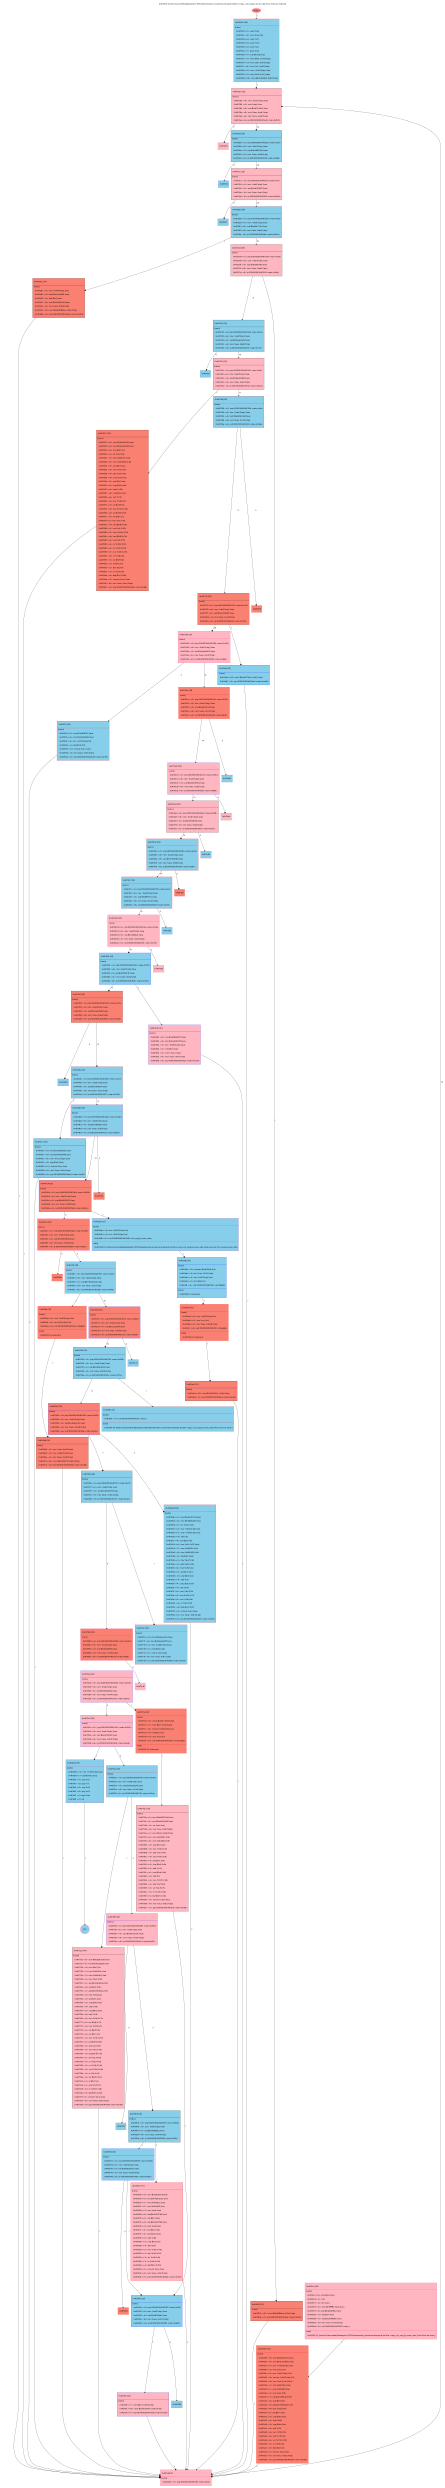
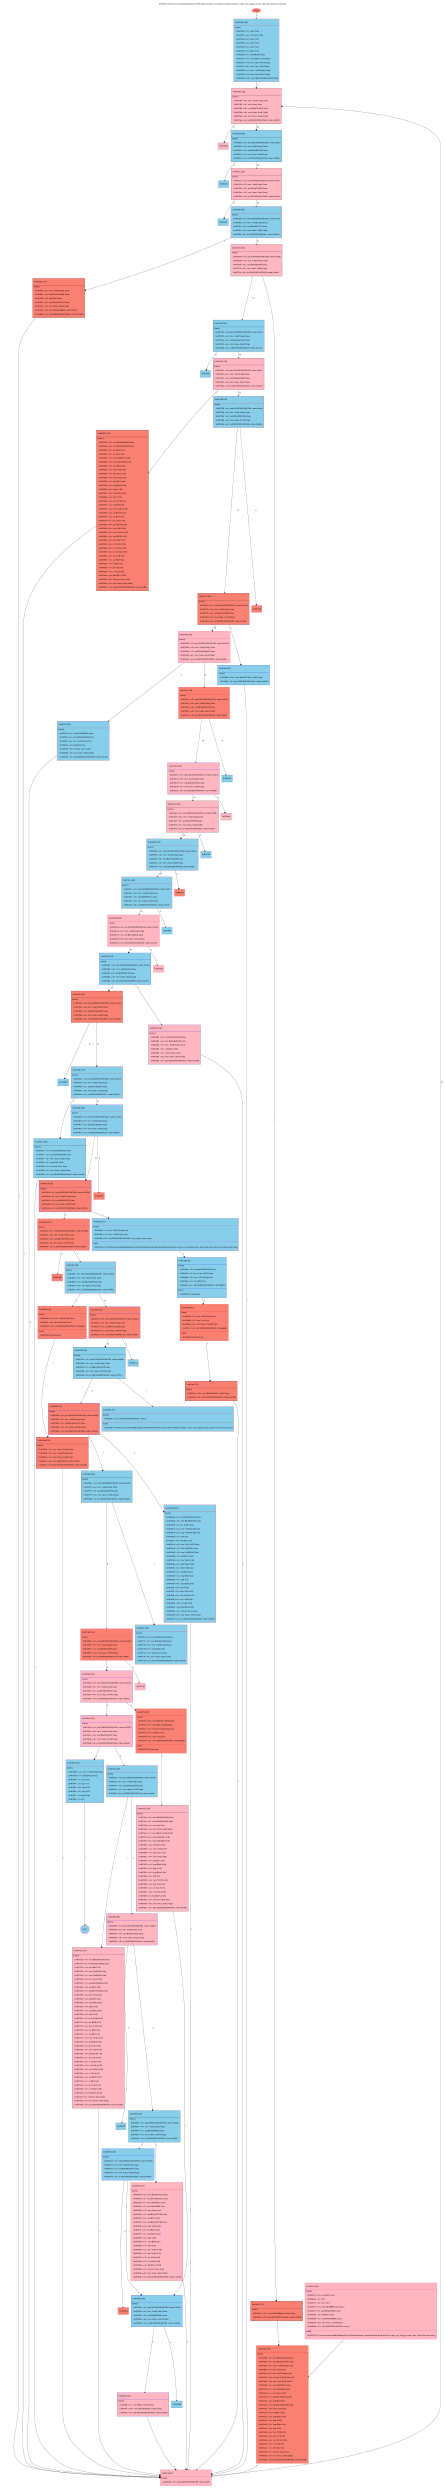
edge "0x401588 [28]" -> "0x4015a4 [28]": added, label "6"
edge "0x401841 [15]" -> "0x401ee8 [5]": now "0x401841 [15]" -> "0x4019e9 [116]"
